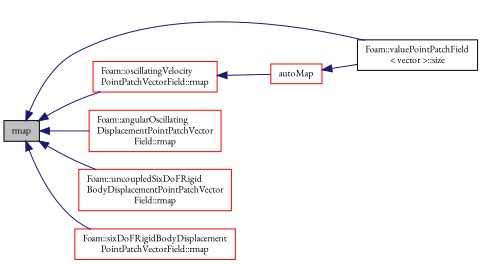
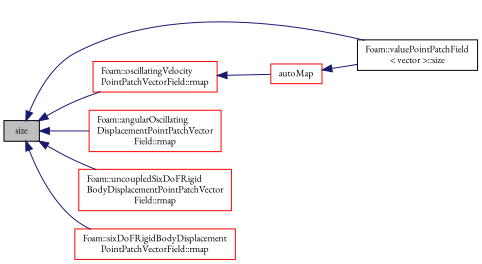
node "rmap": label "rmap" -> "size"
